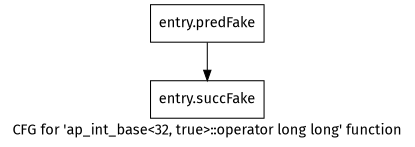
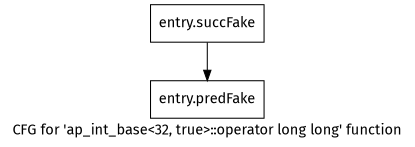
edge "entry.predFake" -> "entry.succFake": reversed
